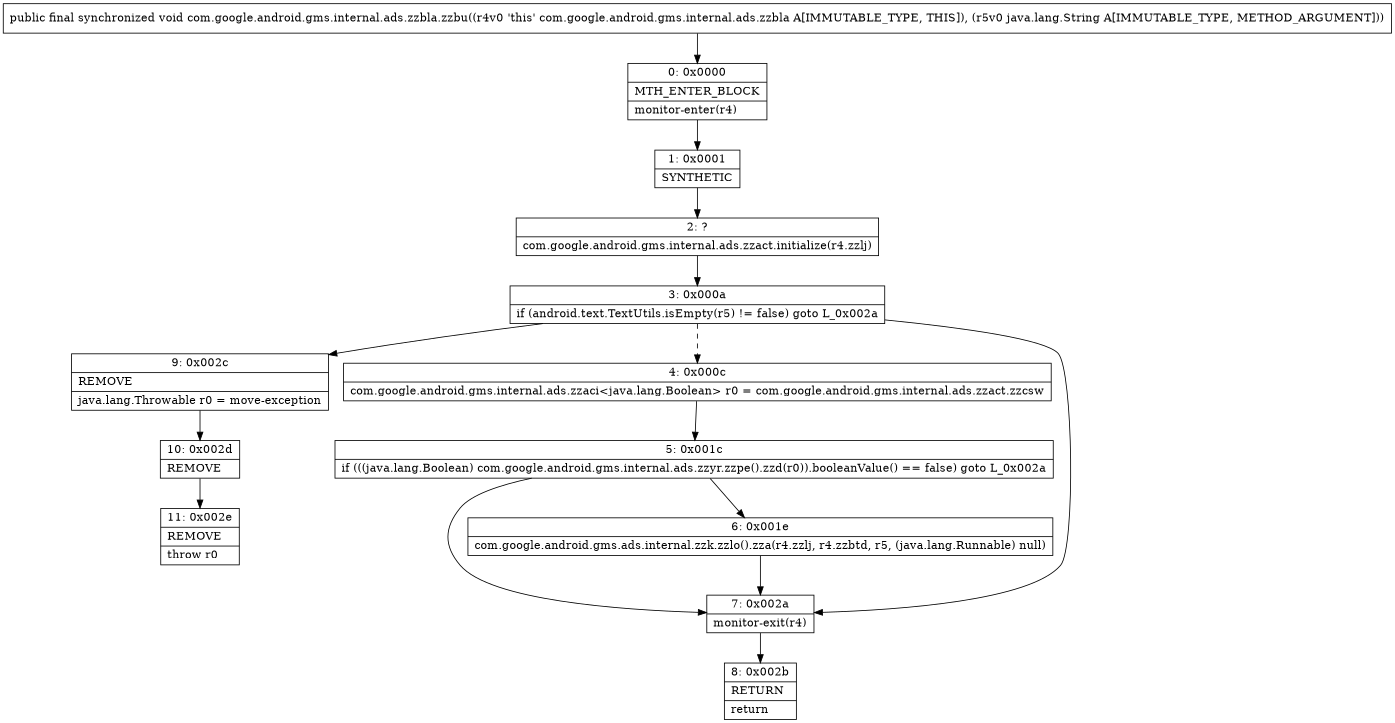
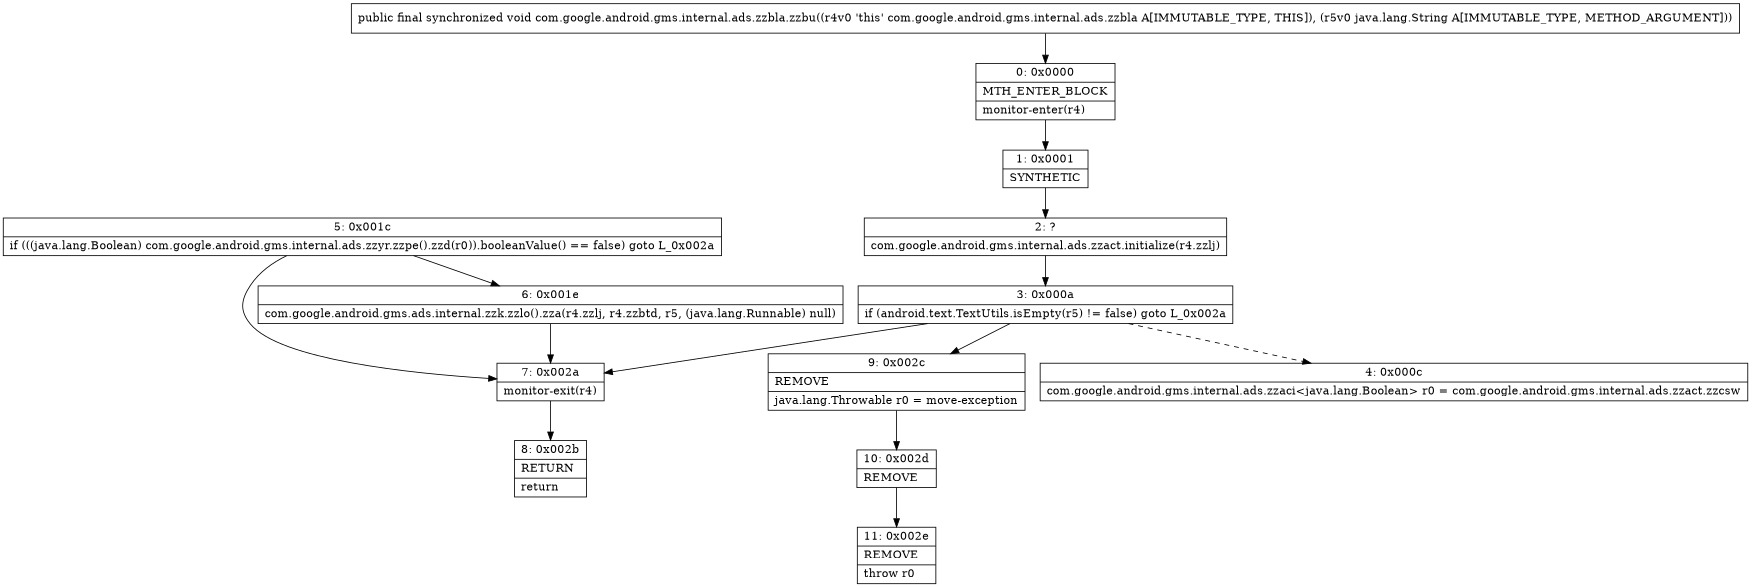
edge "4: 0x000c" -> "5: 0x001c": removed
